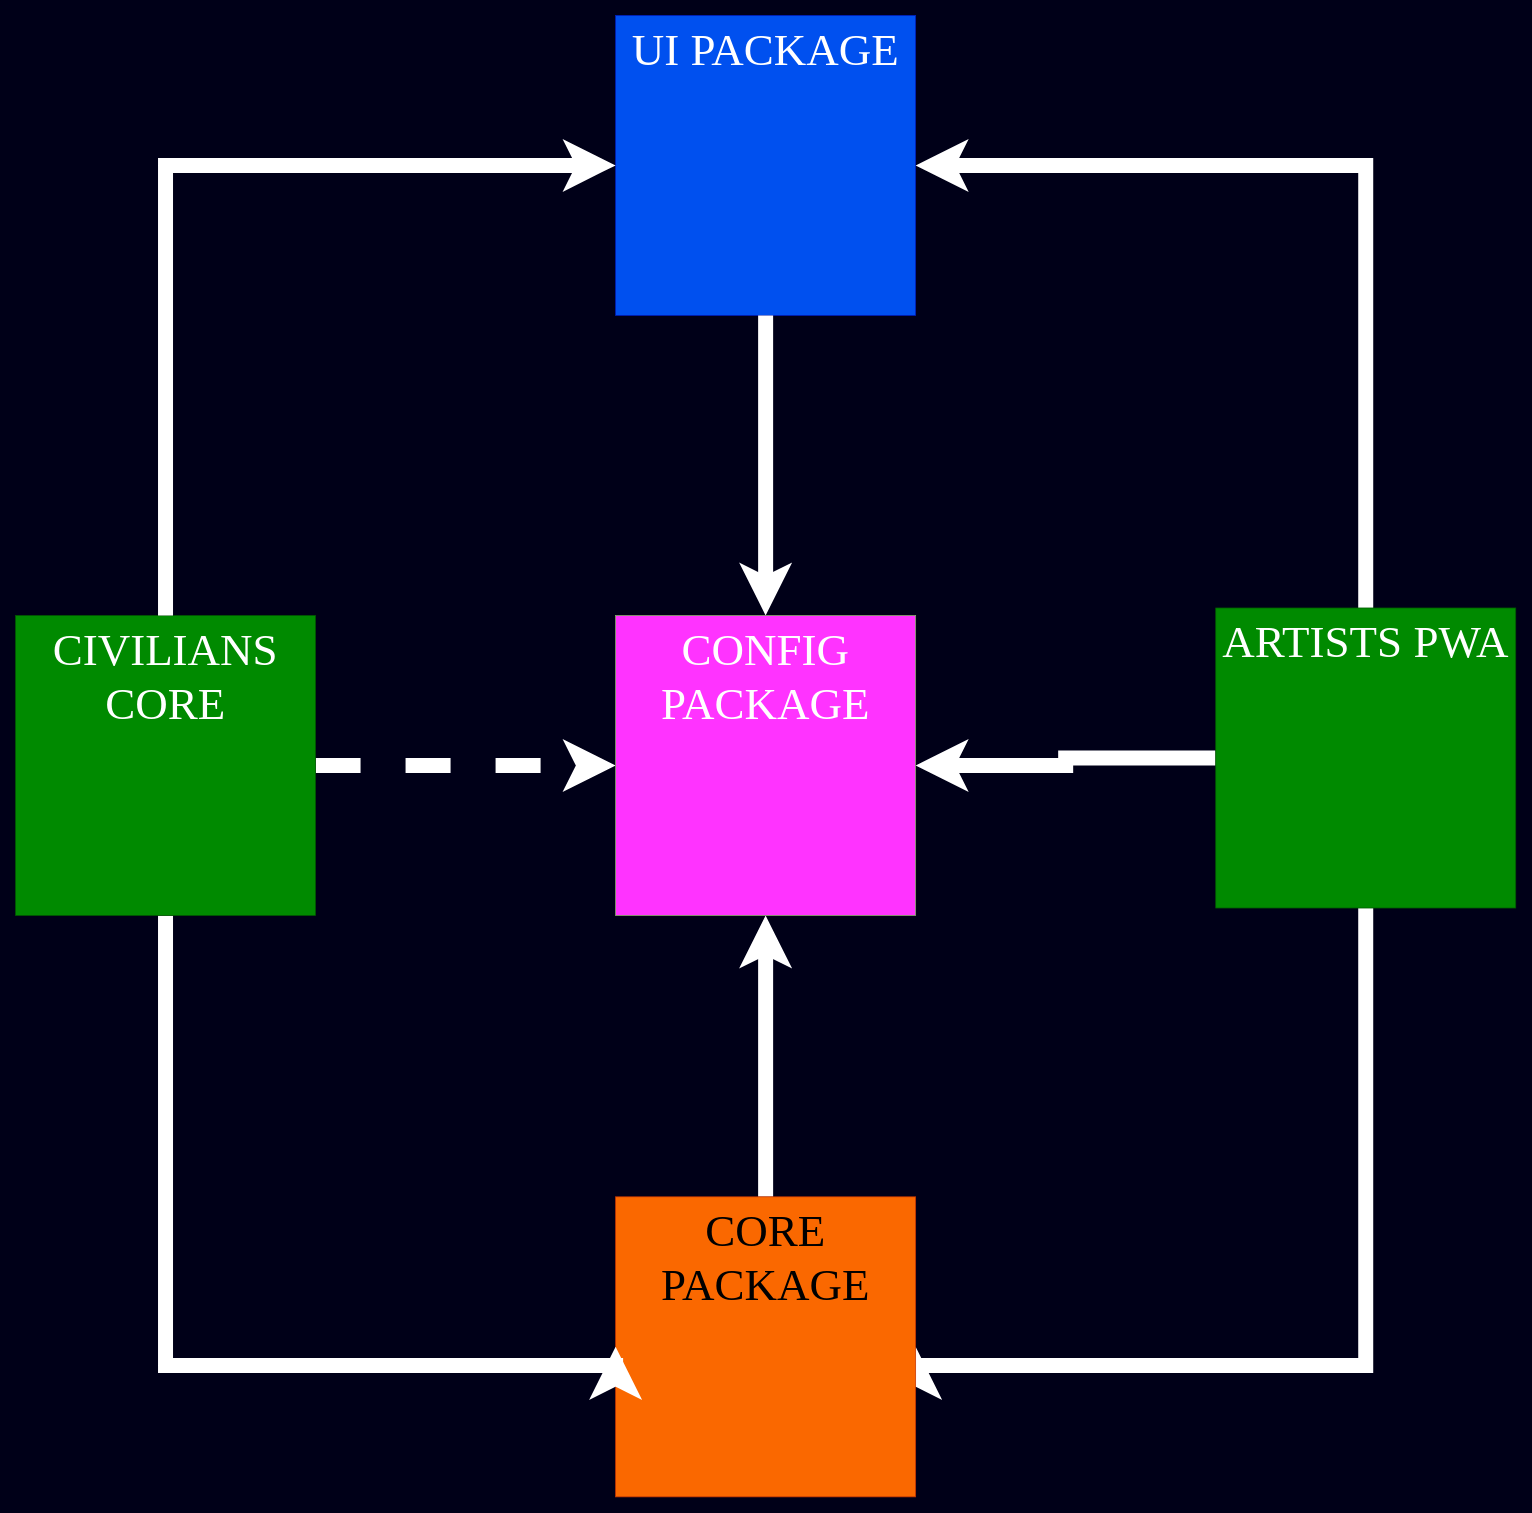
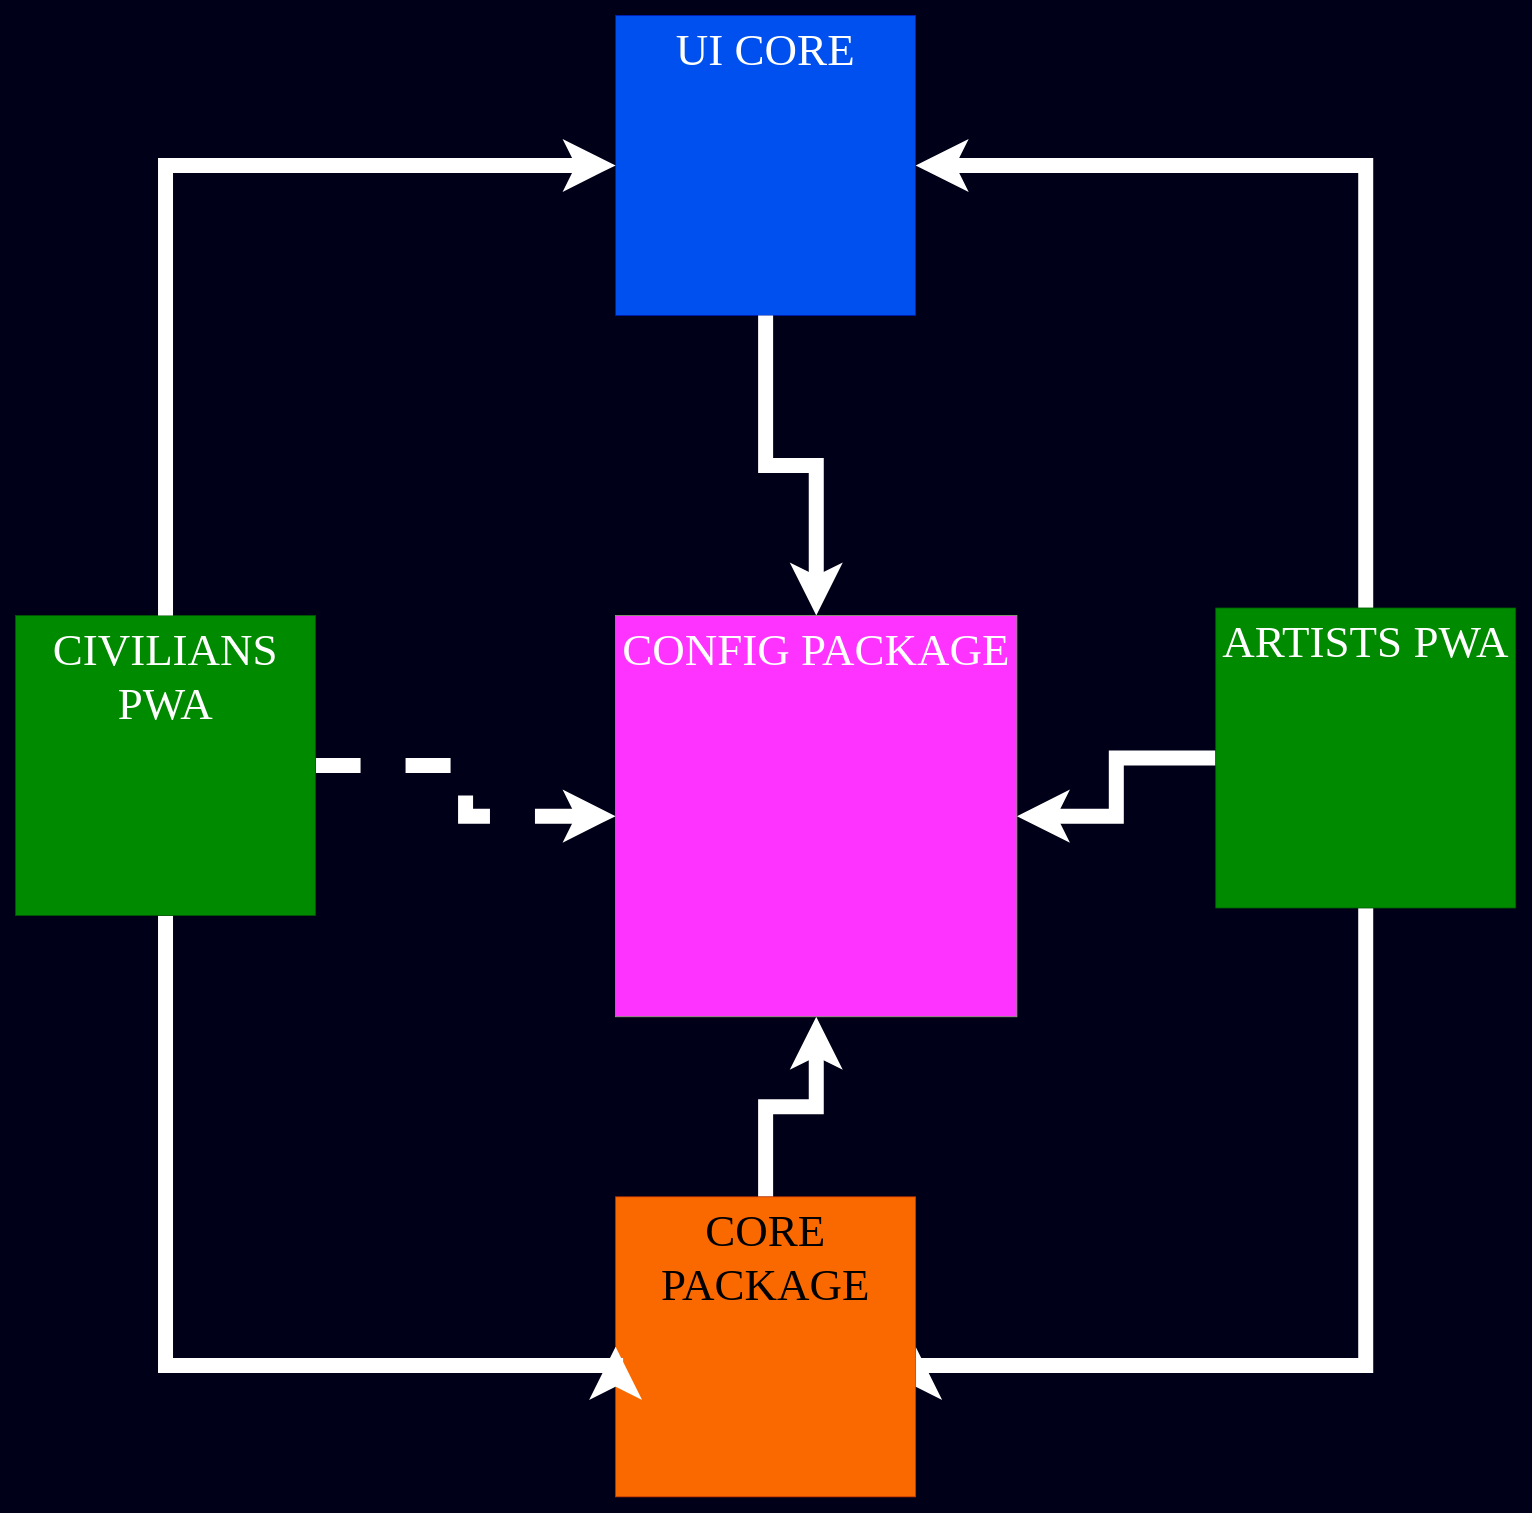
node "UI PACKAGE": label "UI PACKAGE" -> "UI CORE"
node "CIVILIANS CORE": label "CIVILIANS CORE" -> "CIVILIANS PWA"
node "CONFIG PACKAGE": size 300x300 -> 401x401
